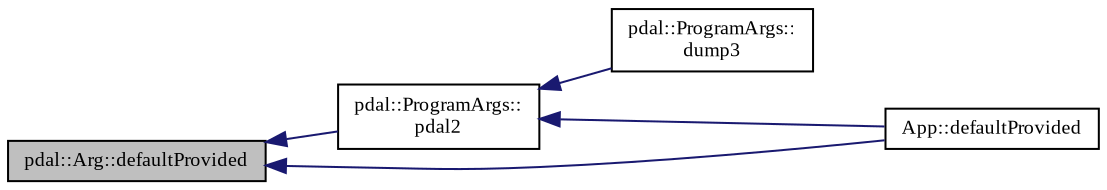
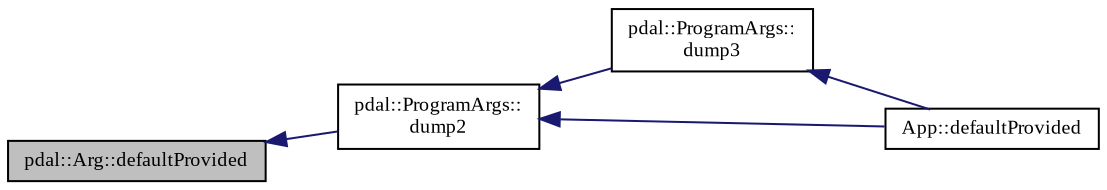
node "pdal::ProgramArgs:: pdal2": label "pdal::ProgramArgs:: pdal2" -> "pdal::ProgramArgs:: dump2"
edge "App::defaultProvided" -> "pdal::Arg::defaultProvided": now "App::defaultProvided" -> "pdal::ProgramArgs:: dump3"
